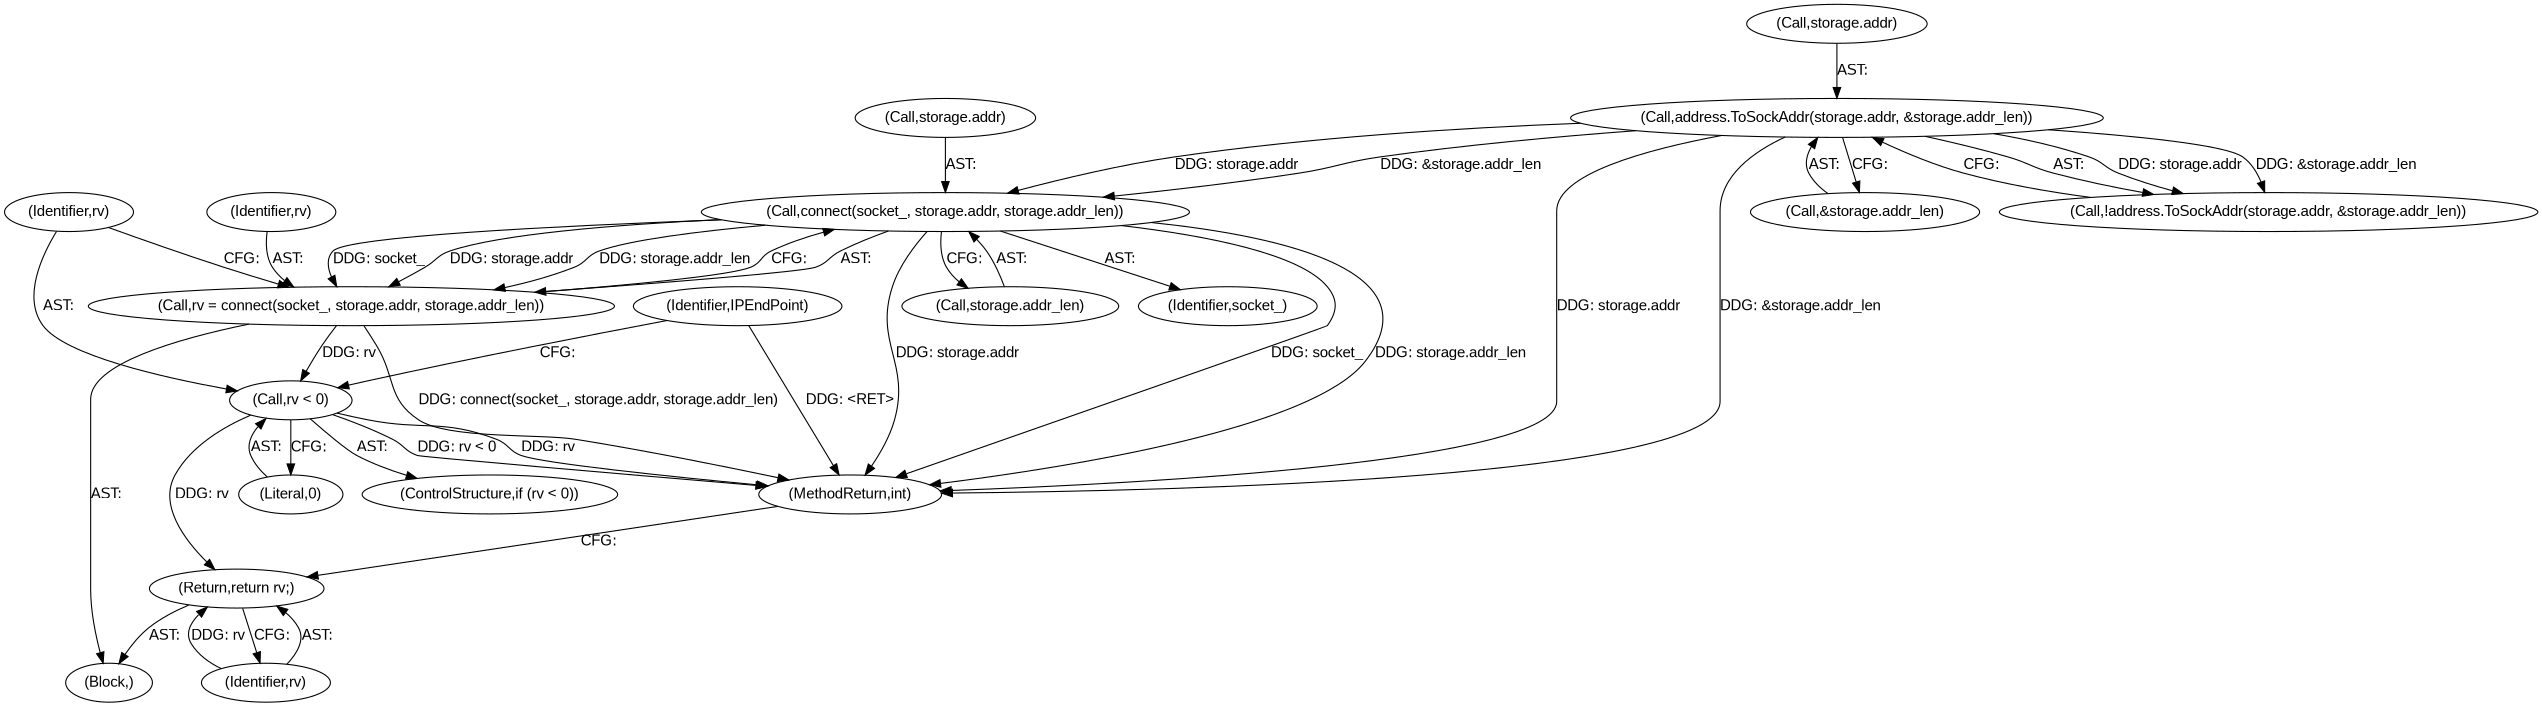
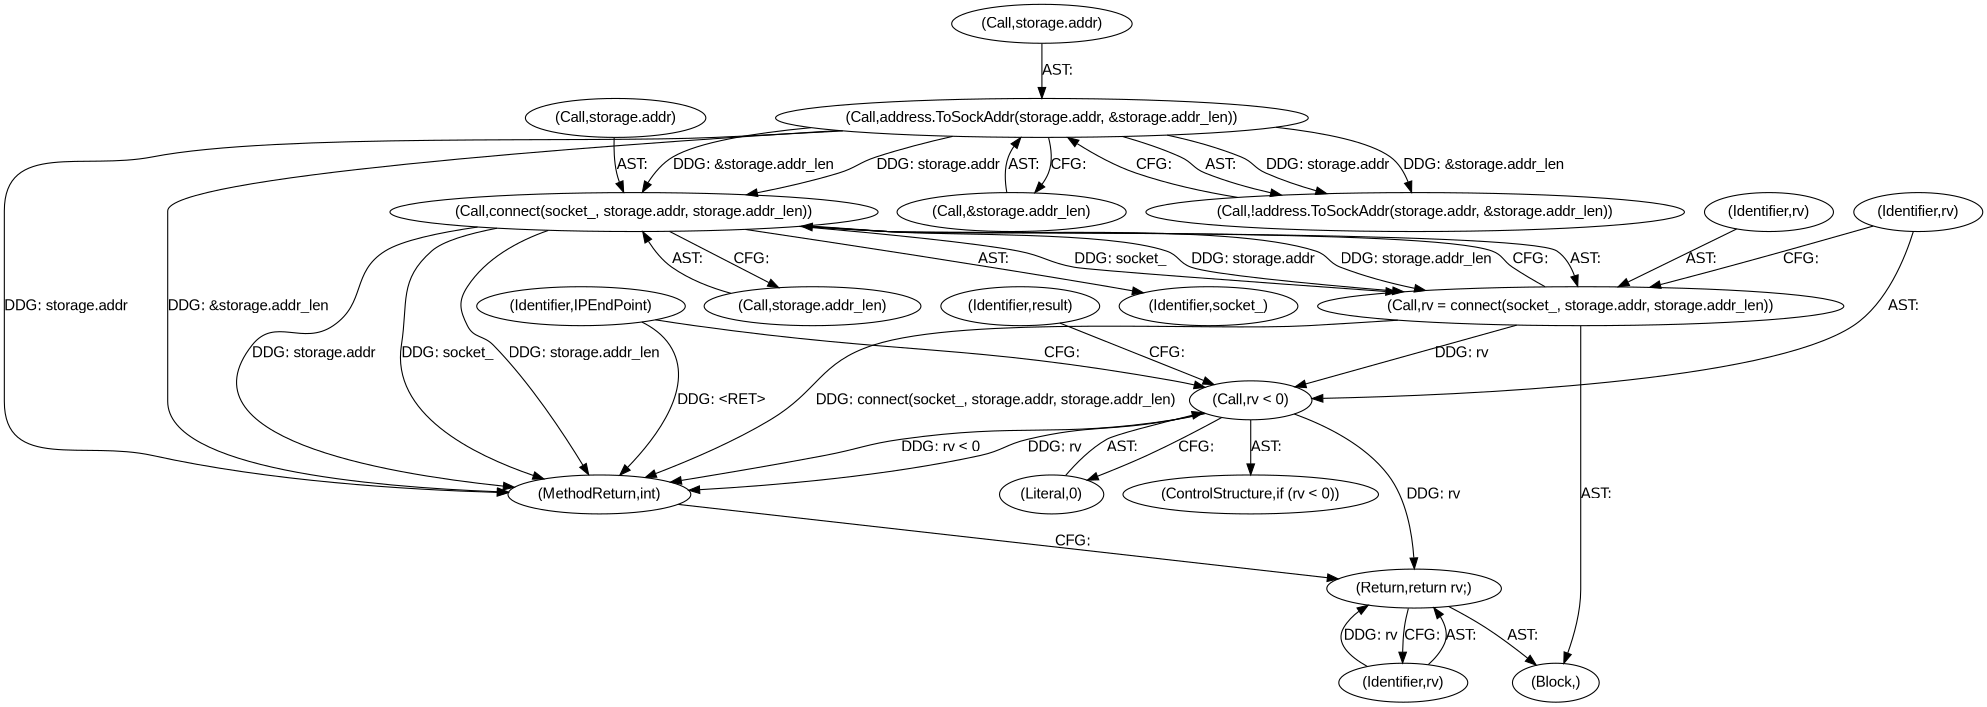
node "(Identifier,result)": added
